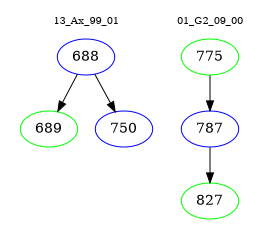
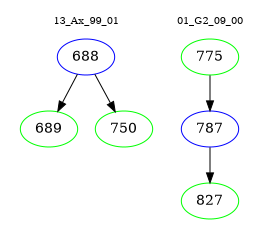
node "750": color blue -> green
